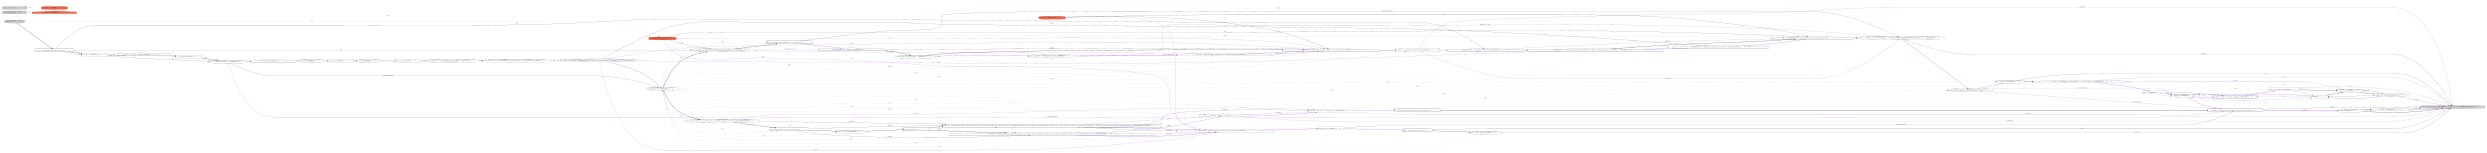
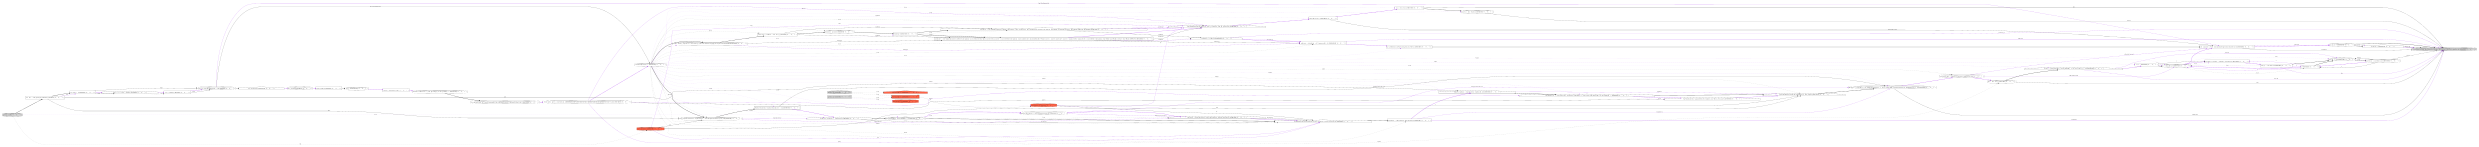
node "QueryCommand cmd@@@2@@@['1', '1', '0']": added
